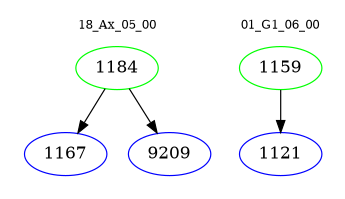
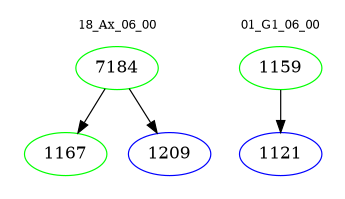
cluster "18_Ax_05_00": label "18_Ax_05_00" -> "18_Ax_06_00"
node "1184": label "1184" -> "7184"
node "1167": color blue -> green
node "9209": label "9209" -> "1209"
